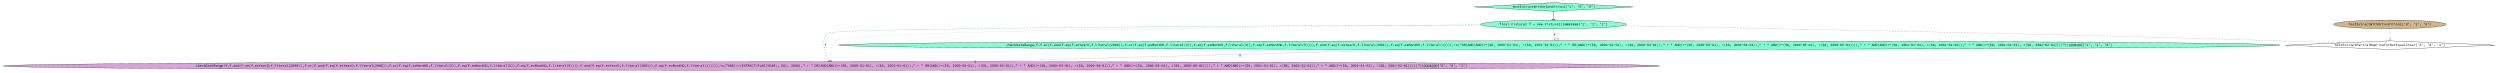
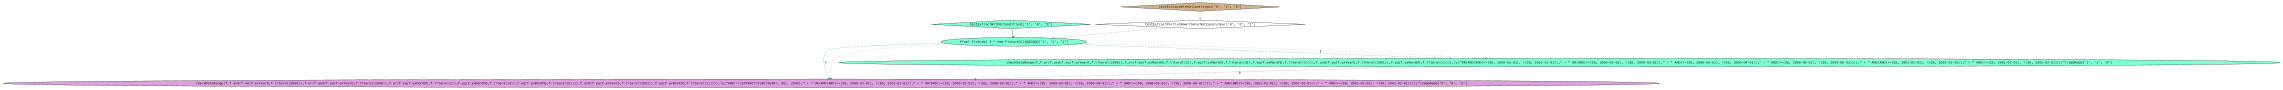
node "testExtractWithOrCondition1['0', '1', '0']": shape ellipse -> diamond
edge "final Fixture2 f = new Fixture2()@@@3@@@['1', '1', '1']" -> "testExtractPartialRewriteForNotEqualsYear['0', '0', '1']": reversed
